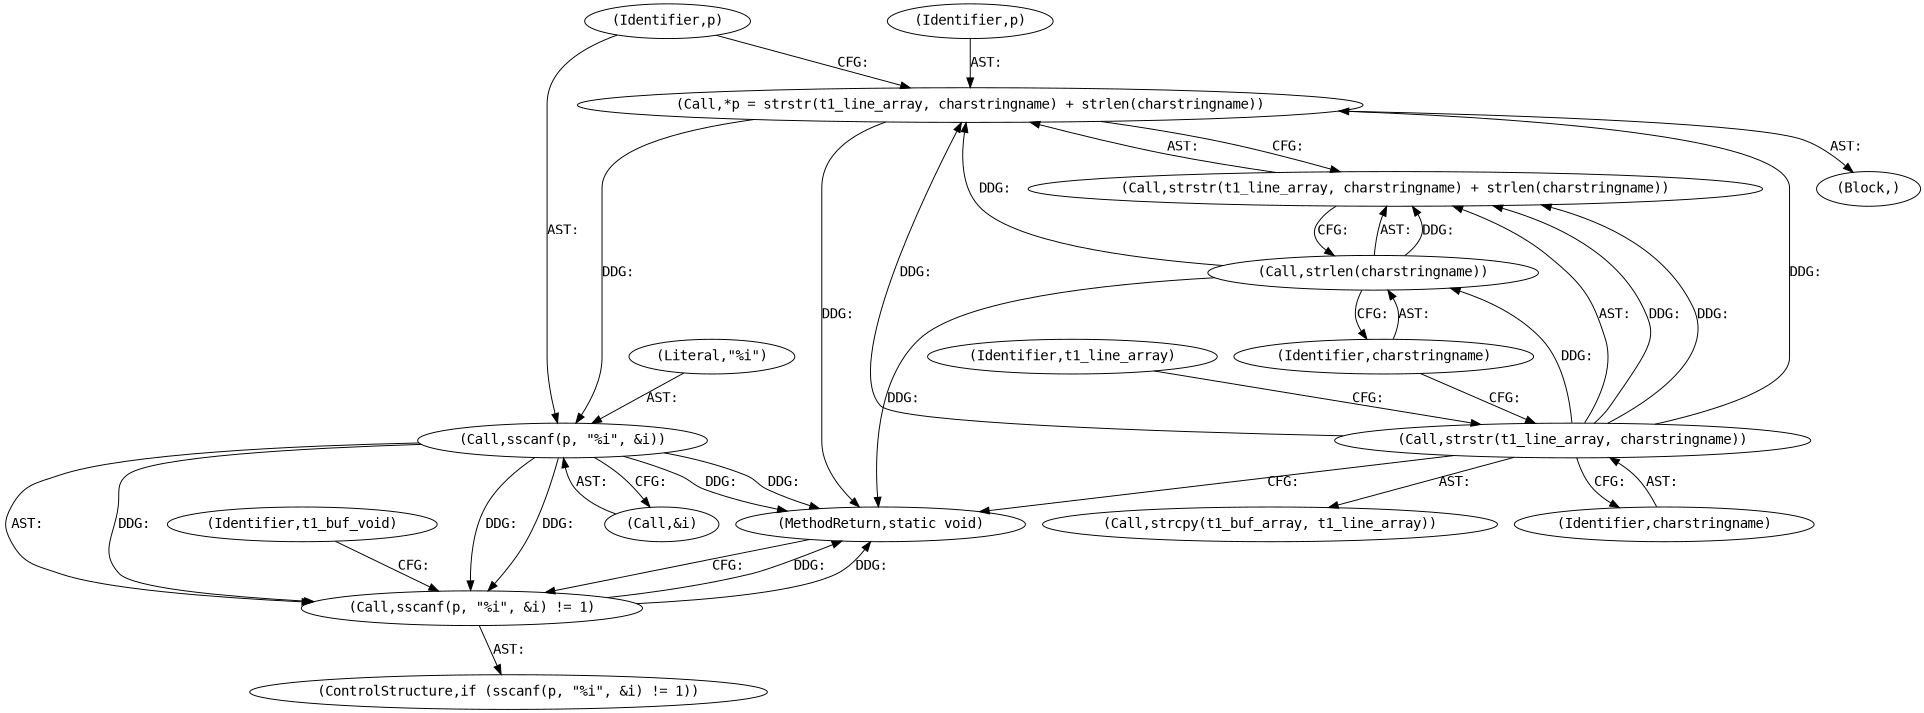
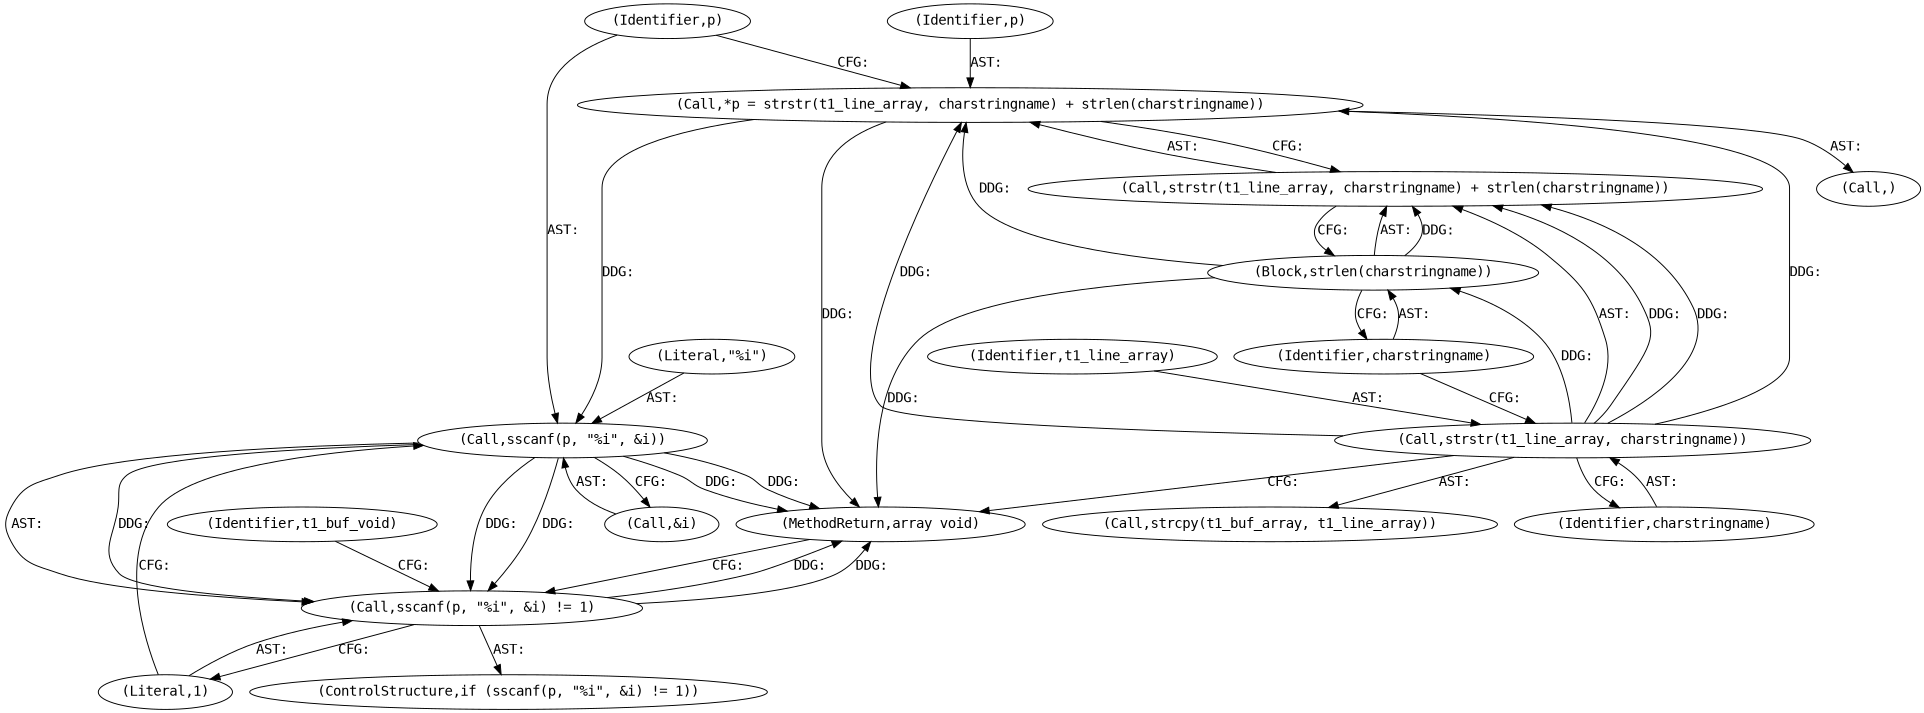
node "(Block,)": label "(Block,)" -> "(Call,)"
node "(Call,strlen(charstringname))": label "(Call,strlen(charstringname))" -> "(Block,strlen(charstringname))"
edge "(Identifier,t1_line_array)" -> "(Call,strstr(t1_line_array, charstringname))": label "CFG: " -> "AST: "
node "(MethodReturn,static void)": label "(MethodReturn,static void)" -> "(MethodReturn,array void)"
node "(Literal,1)": added
